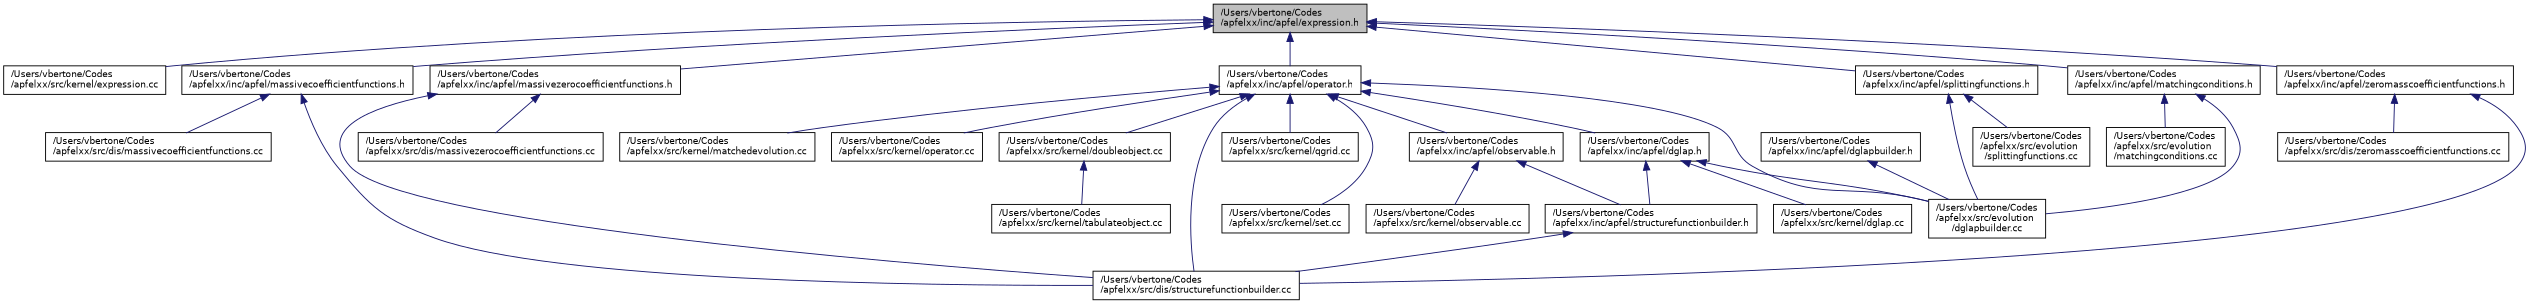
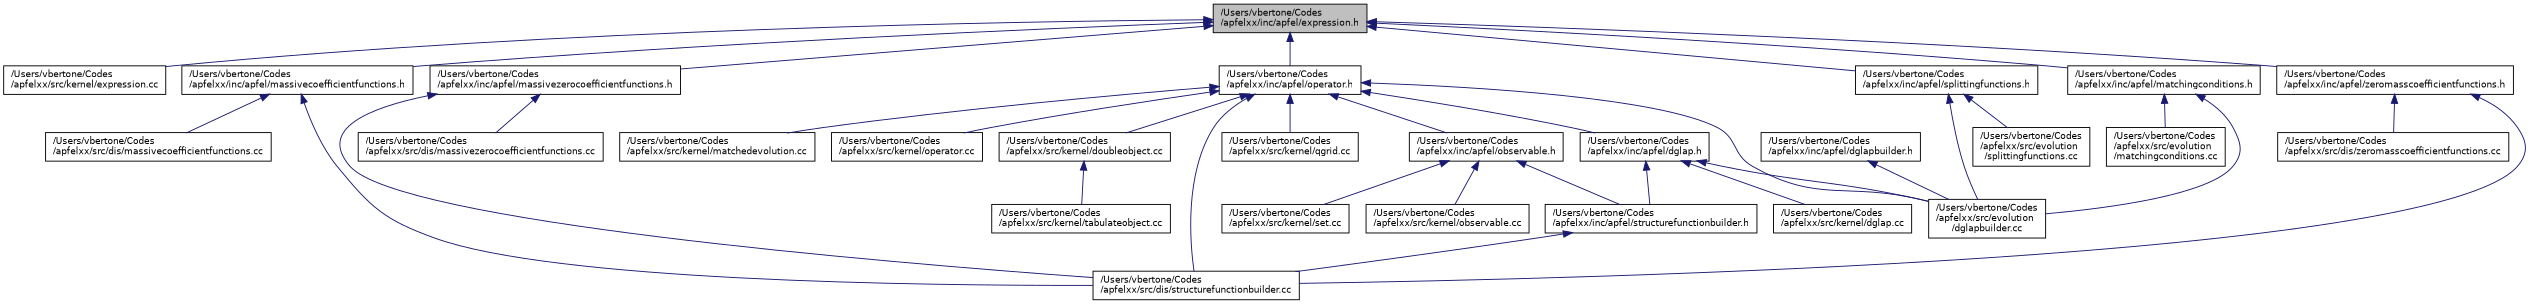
edge "/Users/vbertone/Codes /apfelxx/src/kernel/set.cc" -> "/Users/vbertone/Codes /apfelxx/inc/apfel/operator.h": now "/Users/vbertone/Codes /apfelxx/src/kernel/set.cc" -> "/Users/vbertone/Codes /apfelxx/inc/apfel/observable.h"
